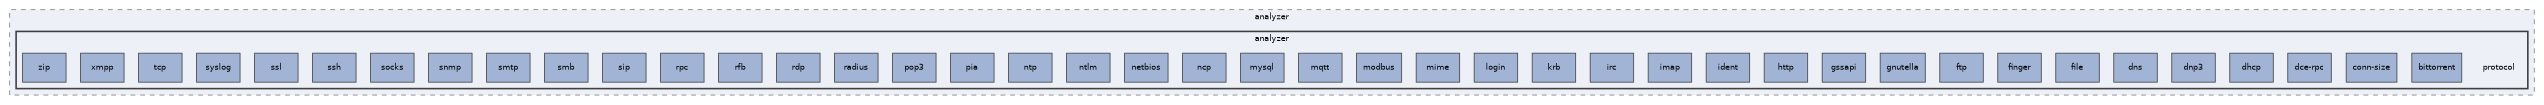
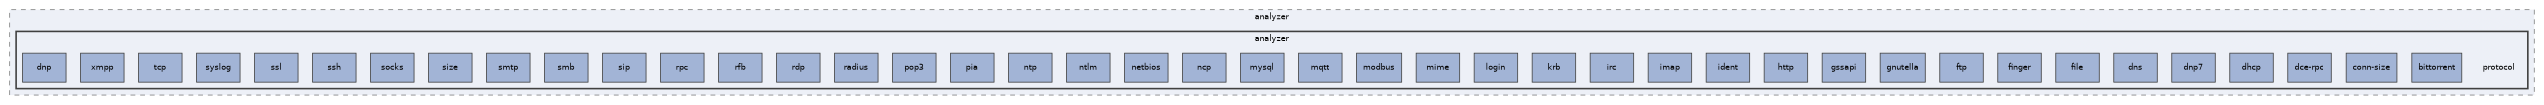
node "zip": label "zip" -> "dnp"
node "snmp": label "snmp" -> "size"
node "dnp3": label "dnp3" -> "dnp7"
